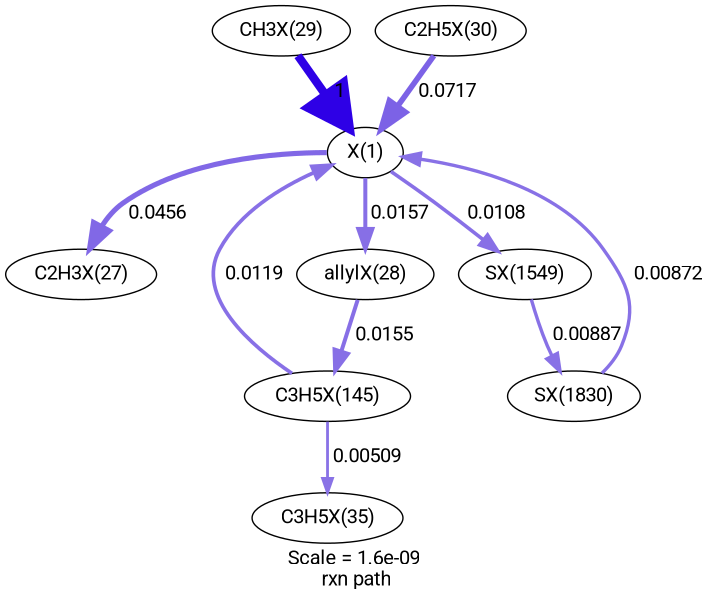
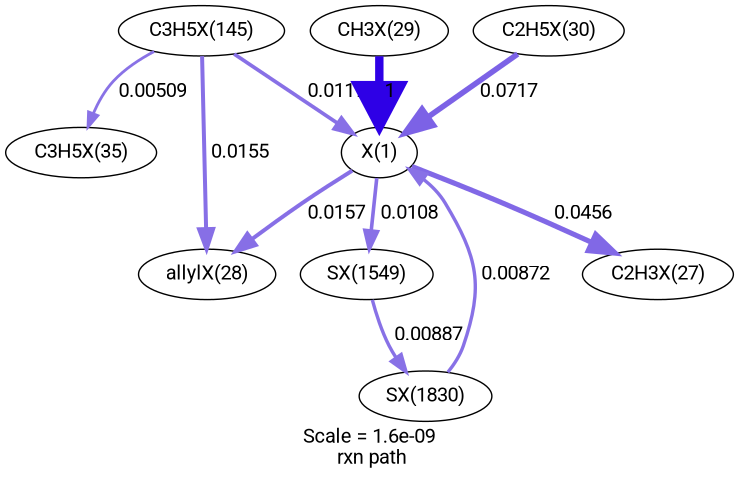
edge "allylX(28)" -> "C3H5X(145)": reversed
